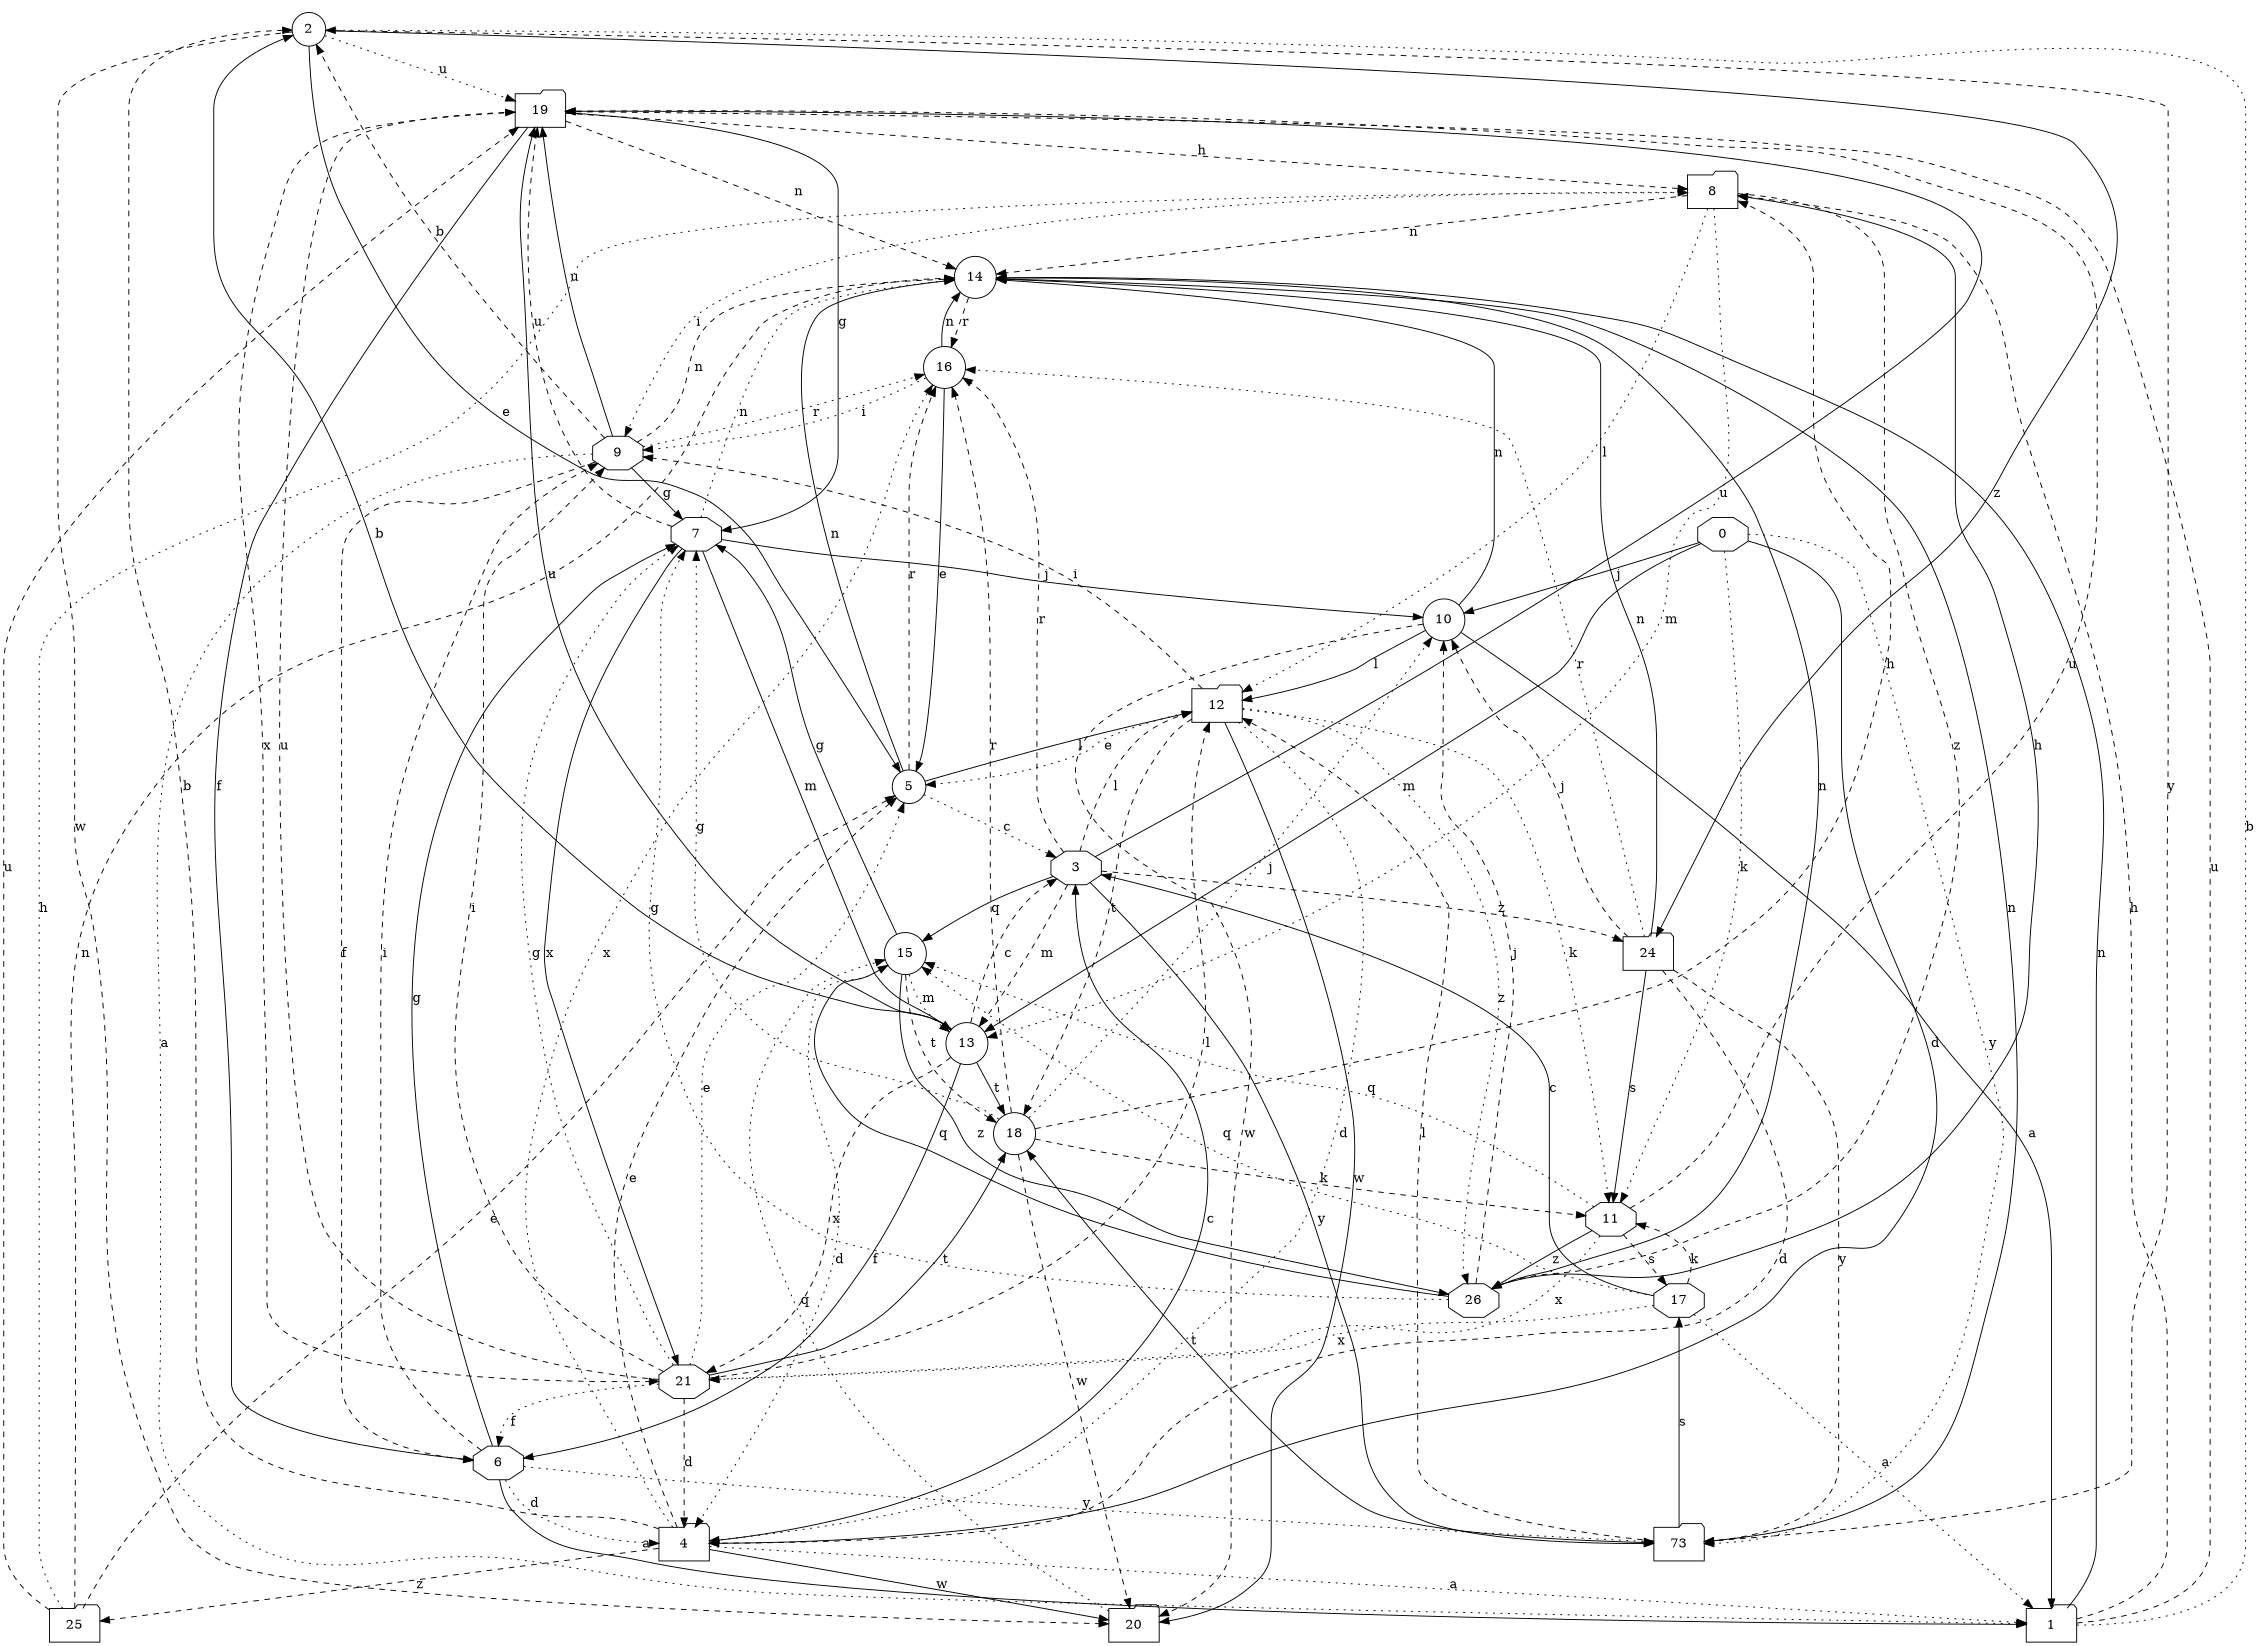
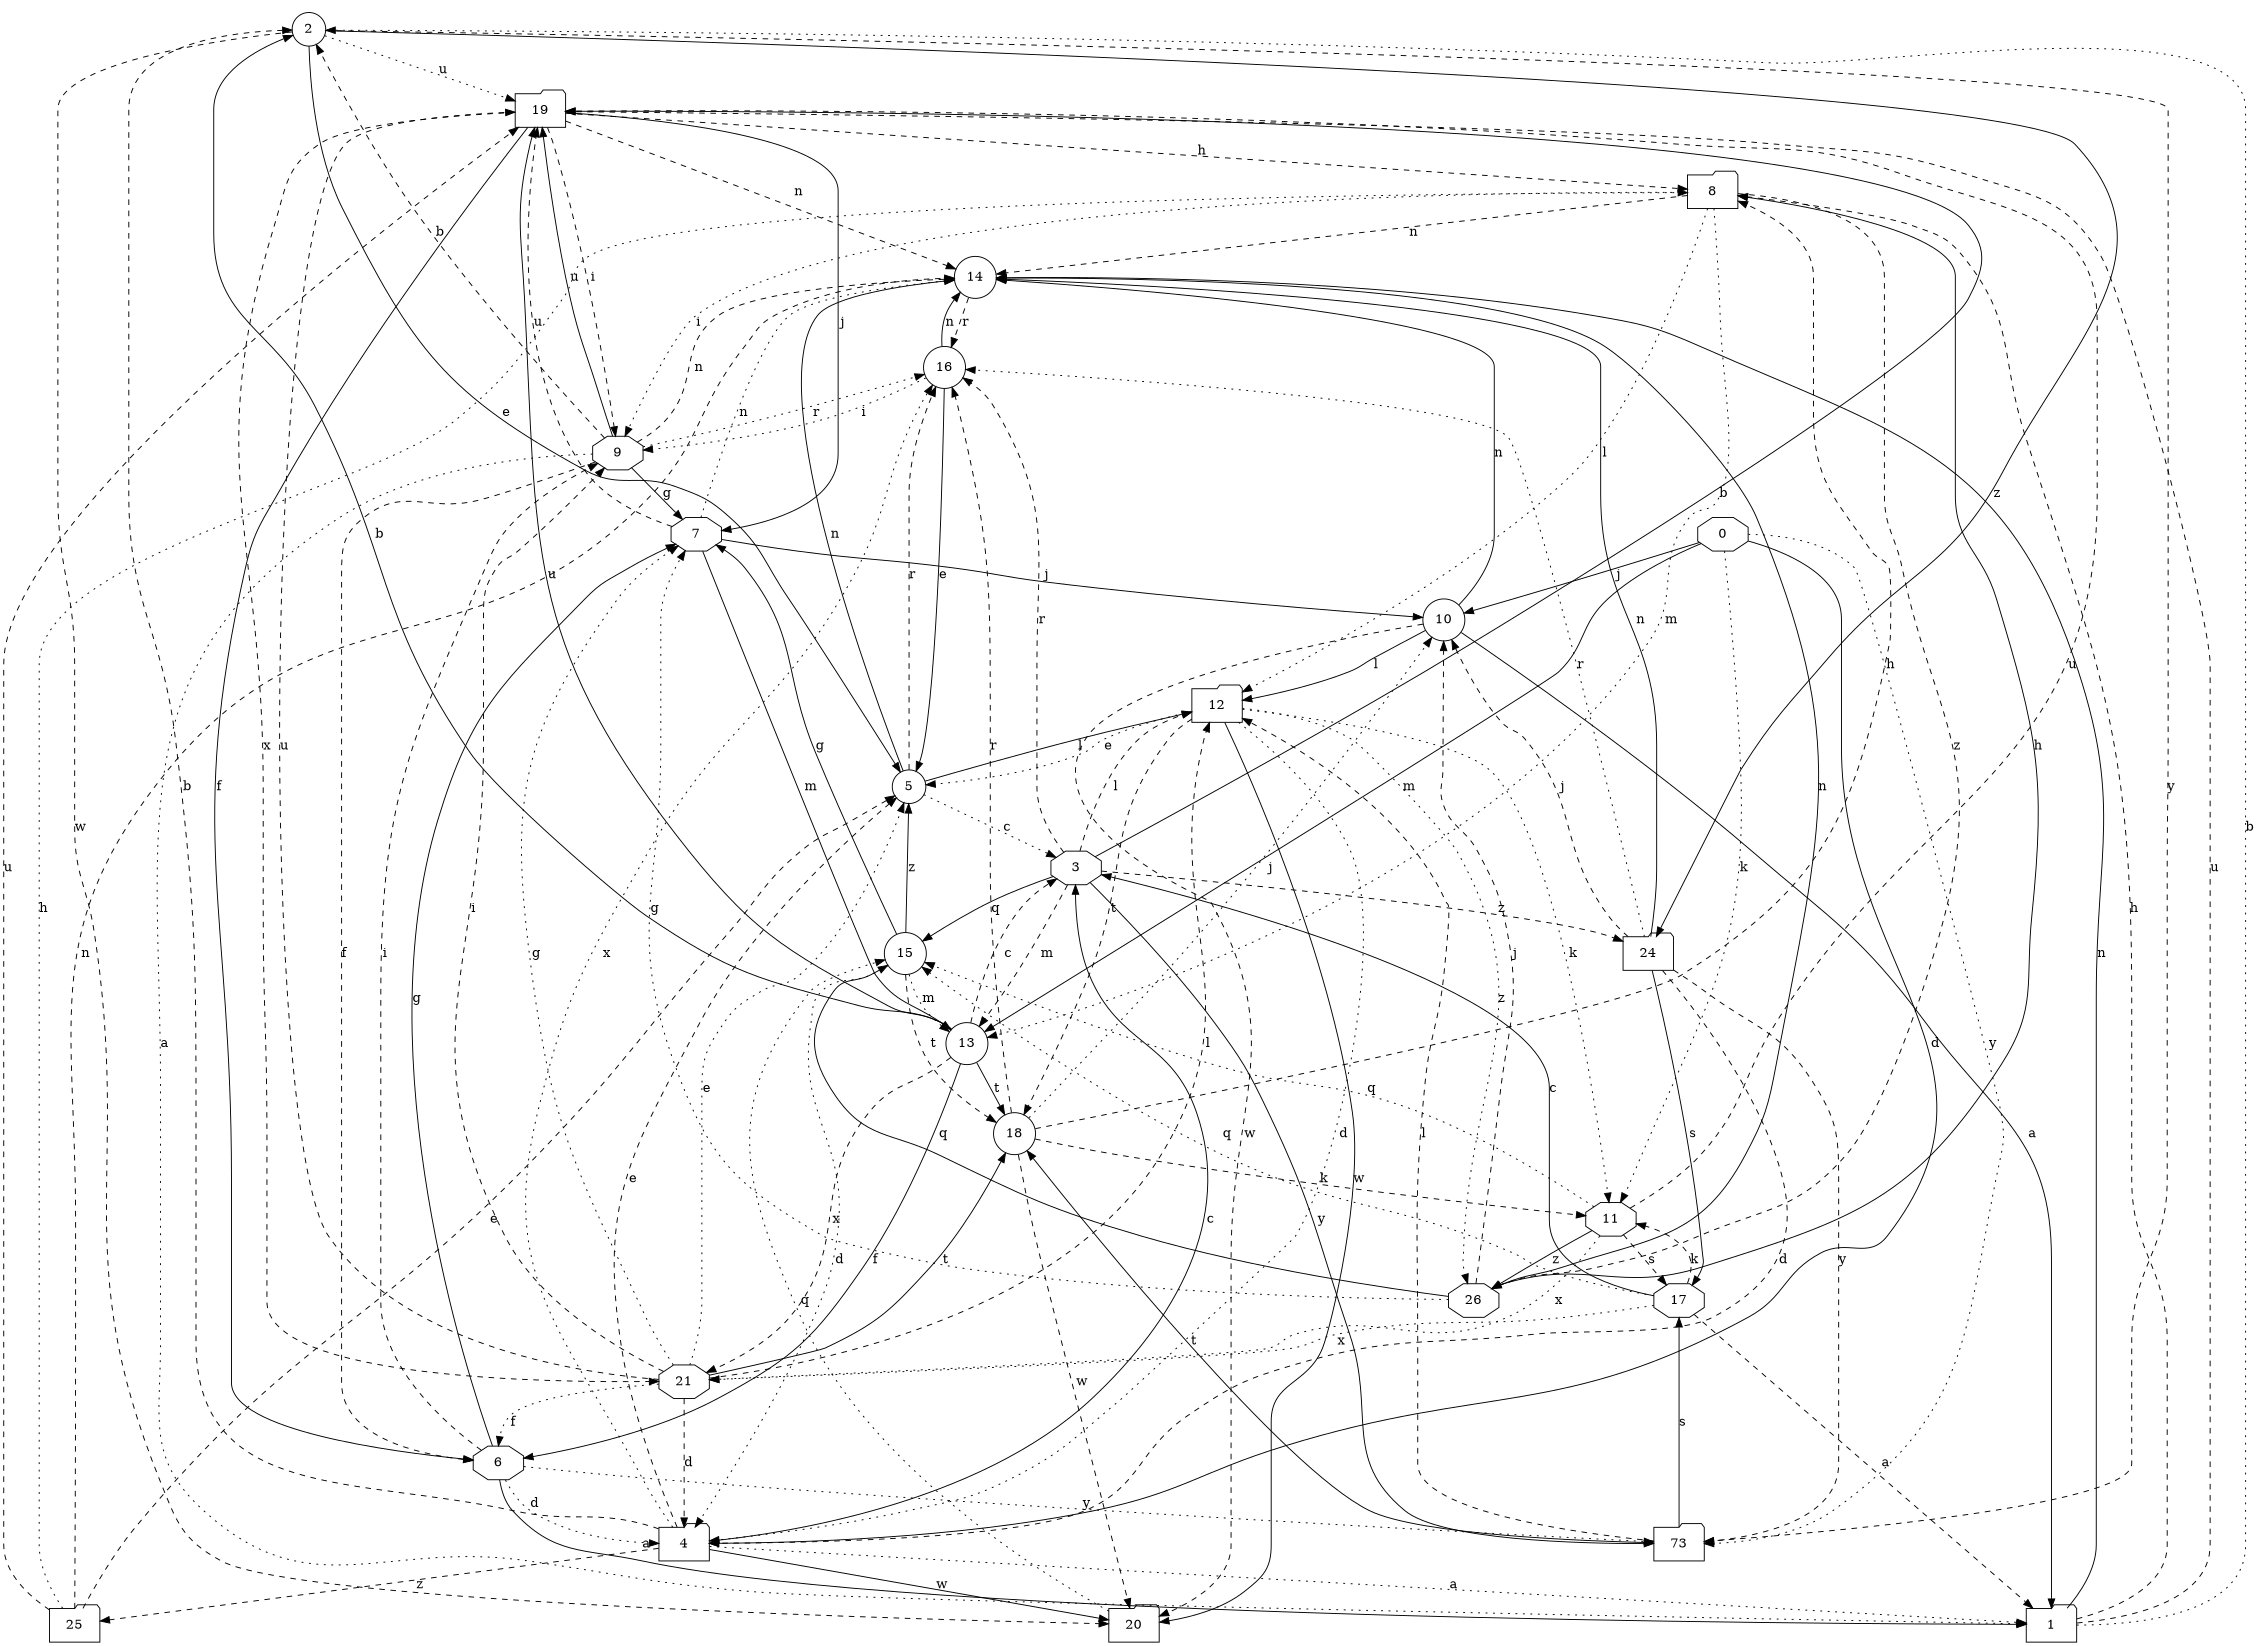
edge "19" -> "7": label "g" -> "j"
edge "3" -> "19": label "u" -> "b"
edge "12" -> "9": now "19" -> "9"
edge "73" -> "14": removed, label "n"
edge "18" -> "7": removed, label "g"
edge "7" -> "21": removed, label "x"
edge "24" -> "11": now "24" -> "17"
edge "15" -> "26": now "15" -> "5"
edge "17" -> "1": style dotted -> dashed
